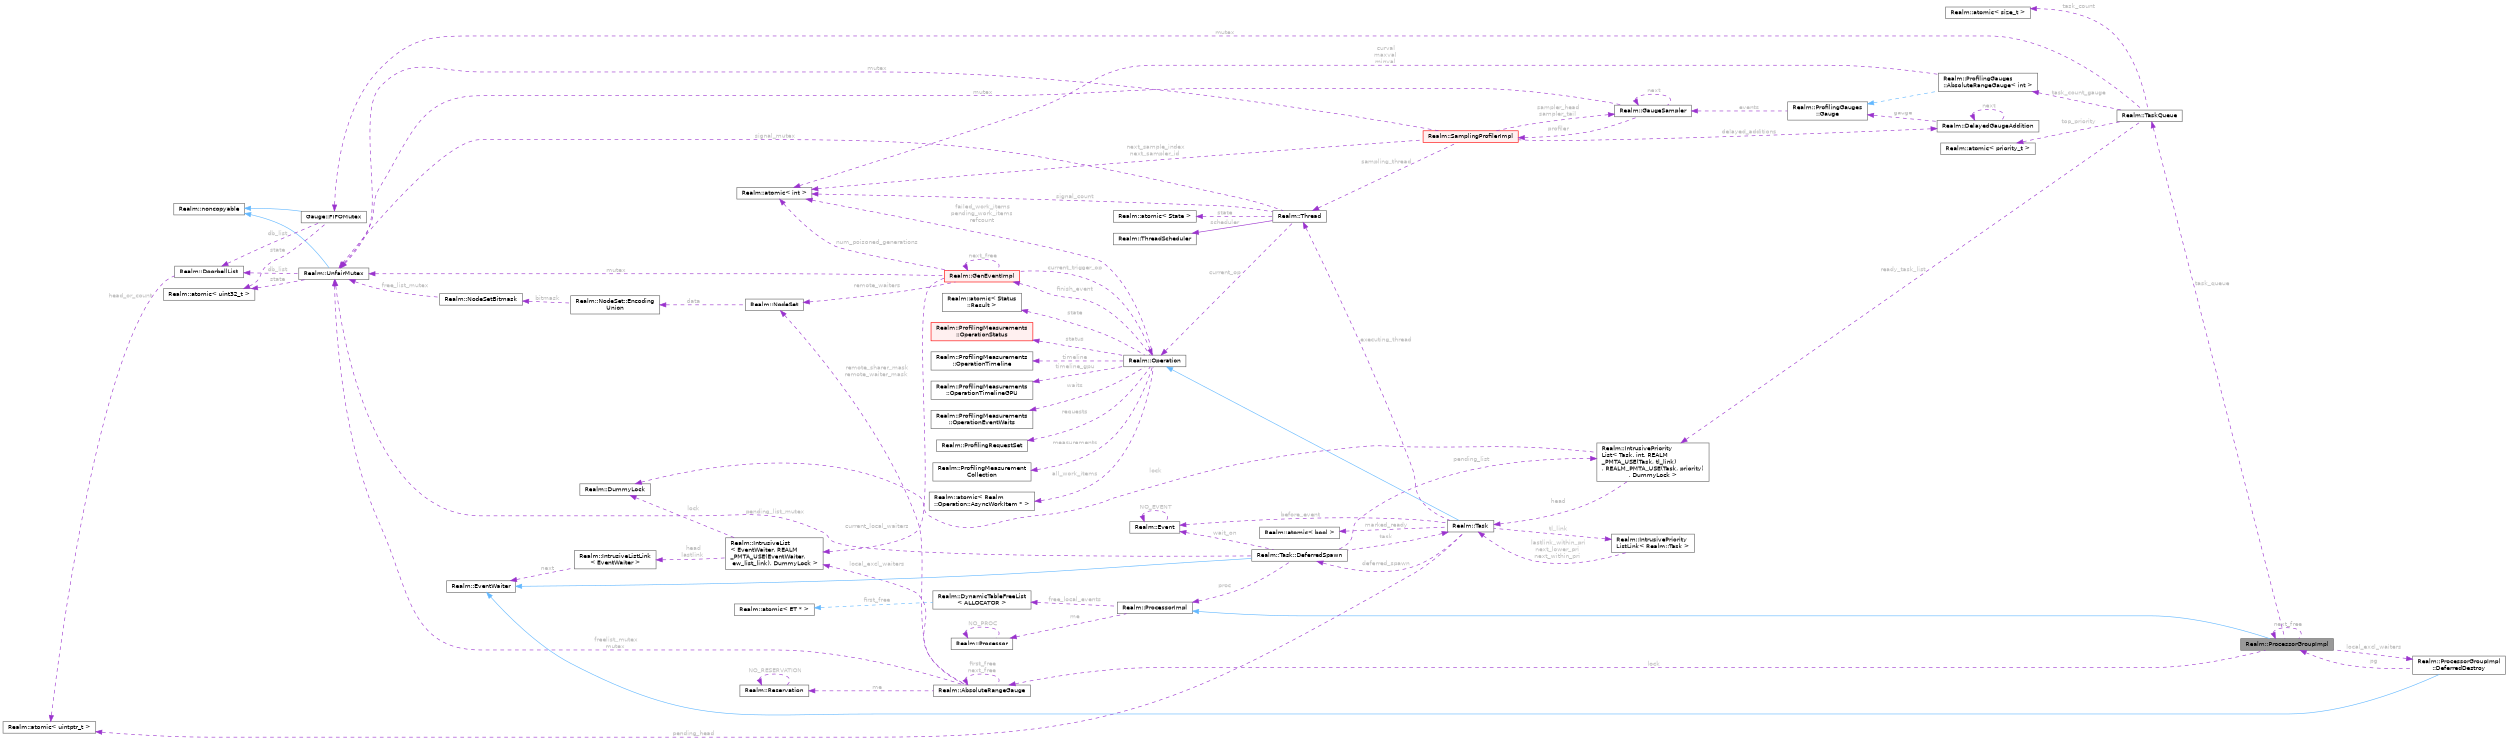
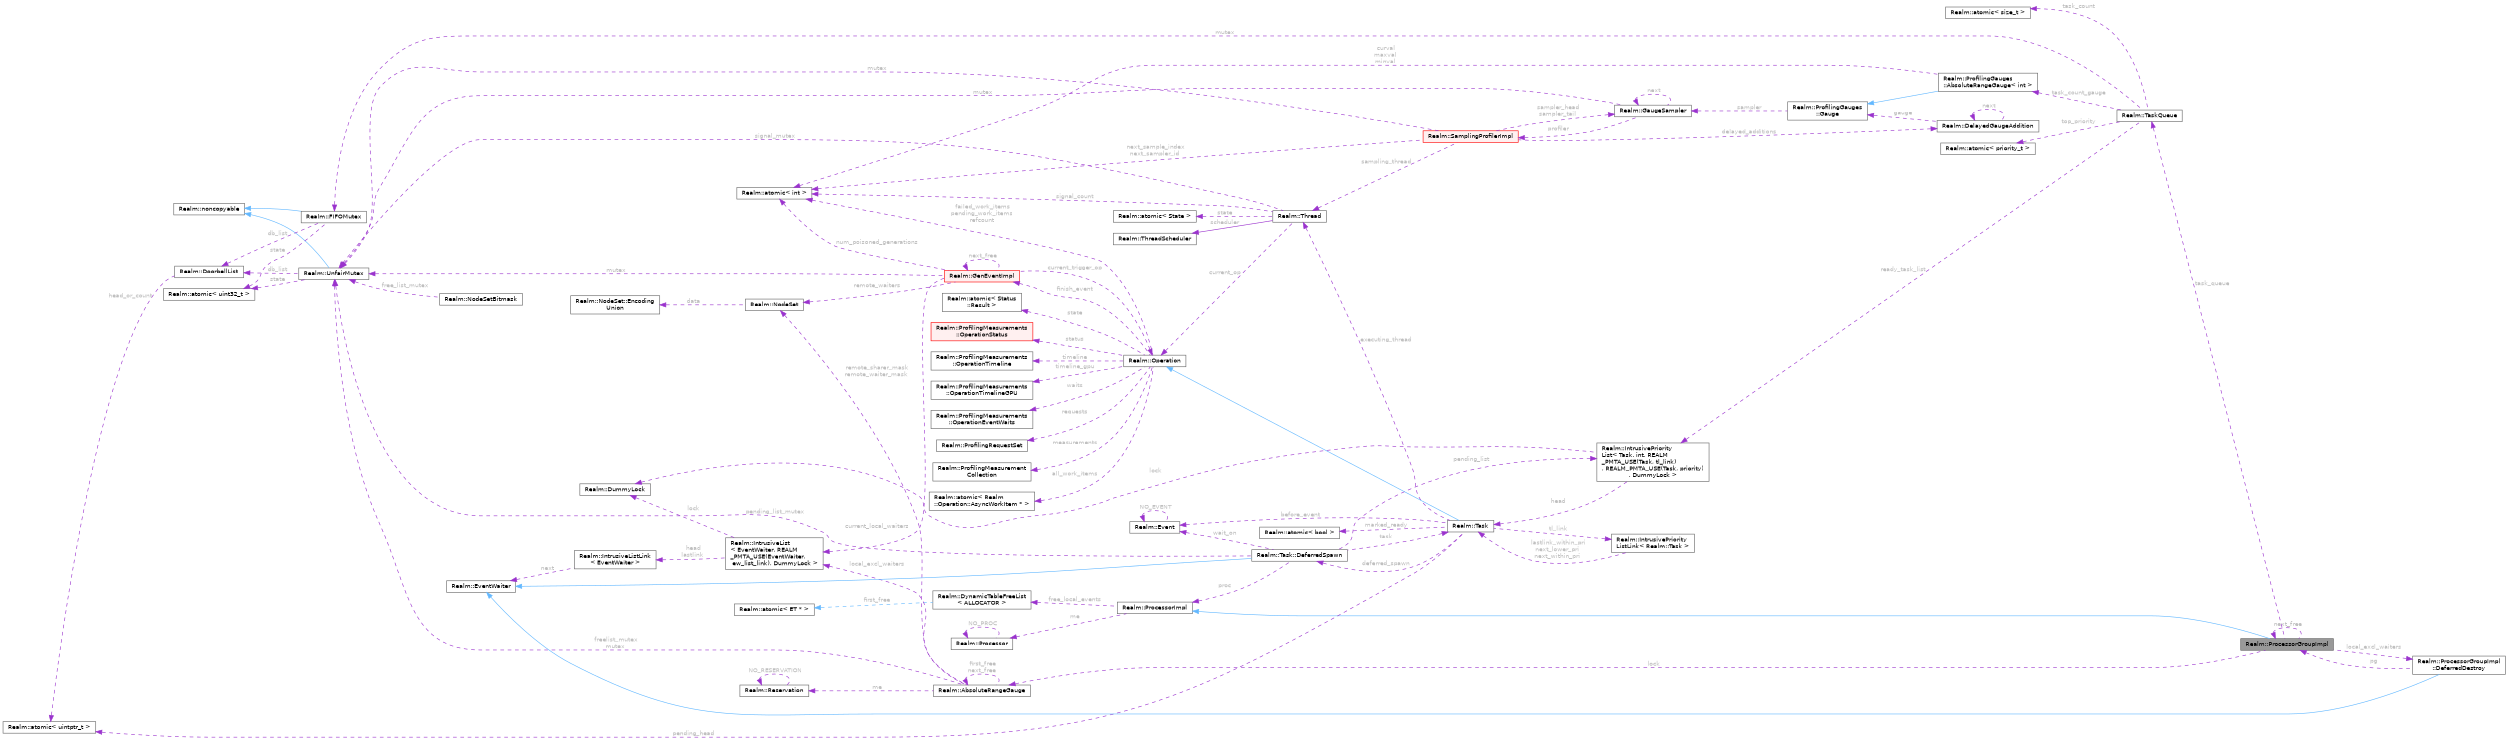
edge "Realm::ProfilingGauges ::AbsoluteRangeGauge< int >" -> "Realm::ProfilingGauges ::Gauge": style dashed -> solid
edge "Realm::ProfilingGauges ::Gauge" -> "Realm::GaugeSampler": label " events" -> " sampler"
node "Gauge::FIFOMutex": label "Gauge::FIFOMutex" -> "Realm::FIFOMutex"
edge "Realm::NodeSet::Encoding Union" -> "Realm::NodeSetBitmask": removed, label "bitmask"
